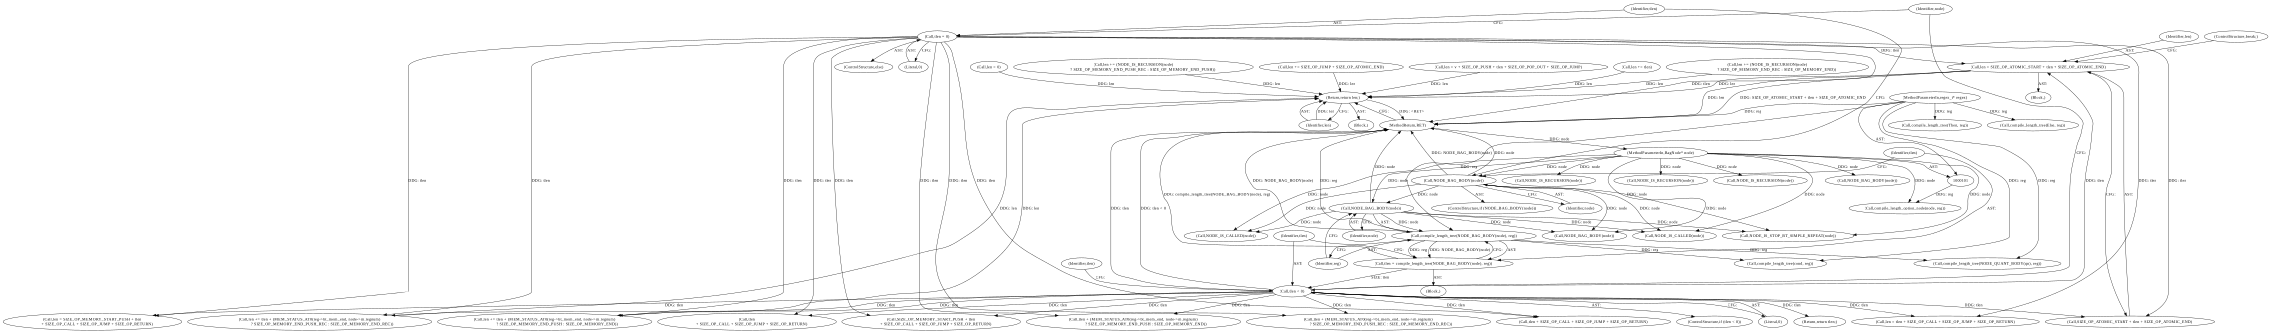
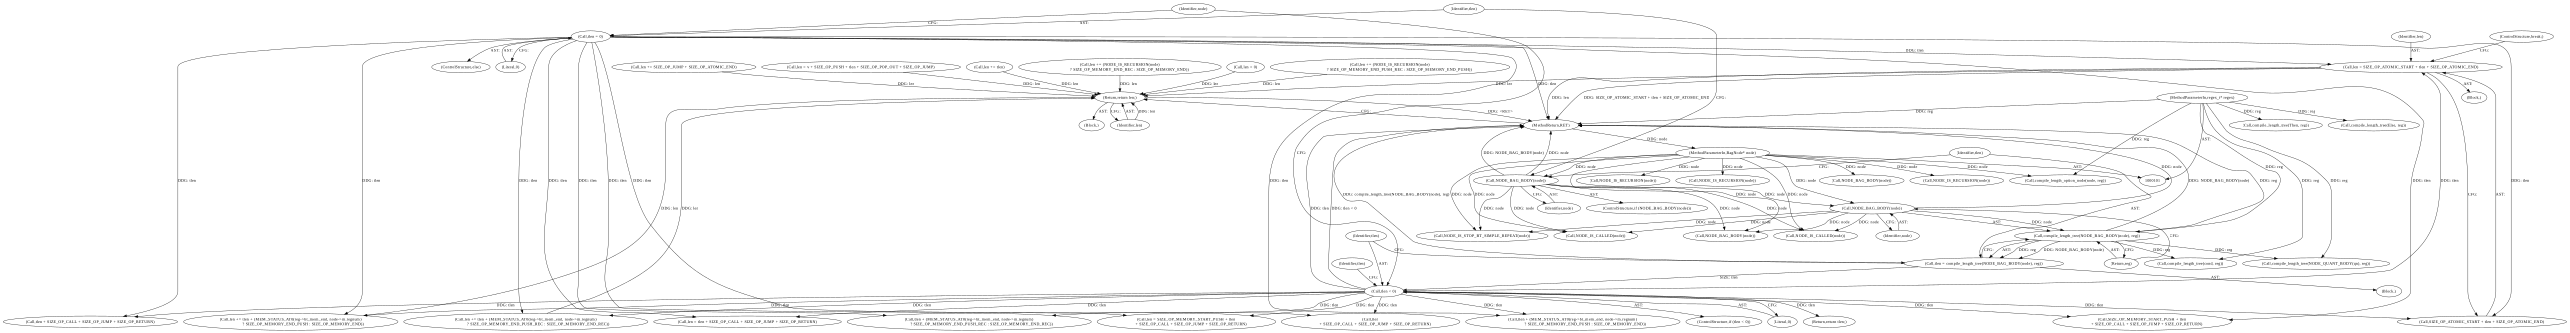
edge "1000101" -> "(Call,compile_length_option_node(node, reg))": now "(MethodParameterIn,regex_t* regex)" -> "(Call,compile_length_option_node(node, reg))"
node "(Identifier,reg)": label "(Identifier,reg)" -> "(Return,reg)"
